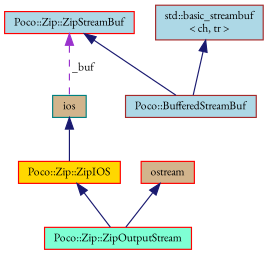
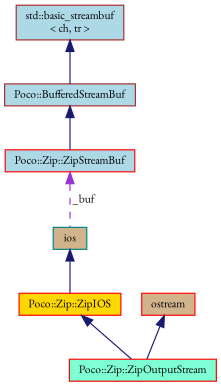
edge "Poco::BufferedStreamBuf" -> "Poco::Zip::ZipStreamBuf": reversed
